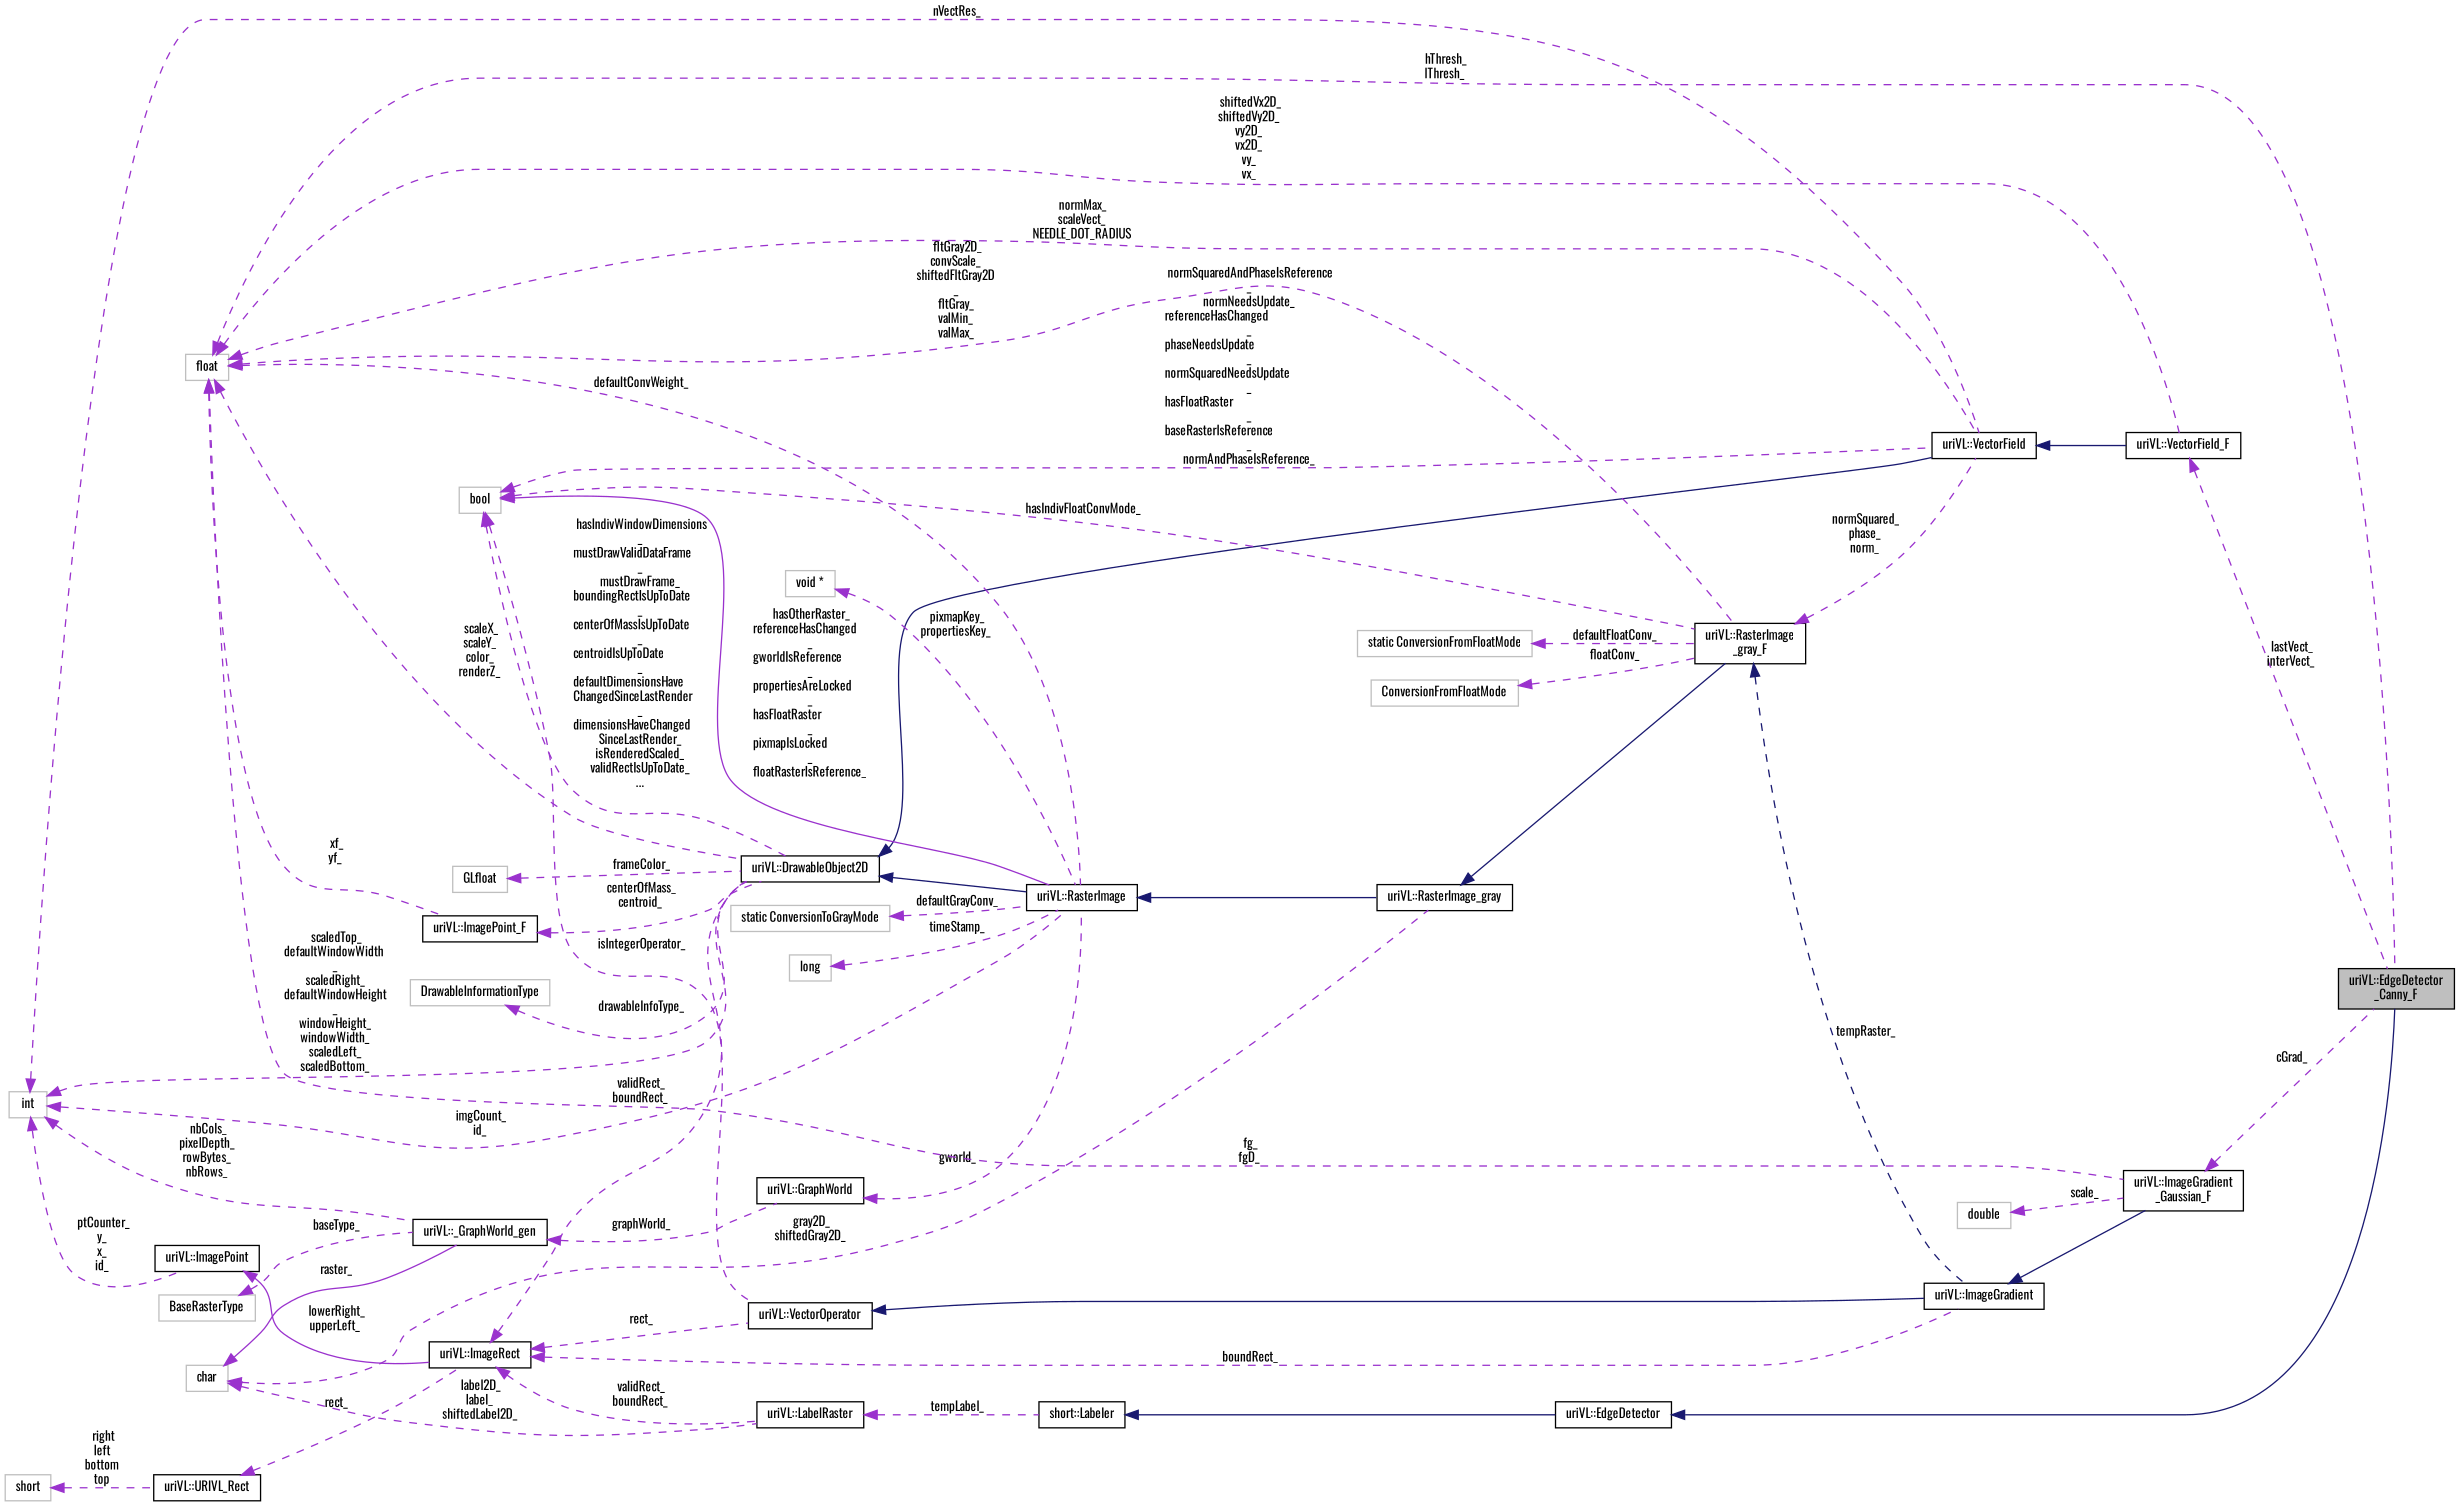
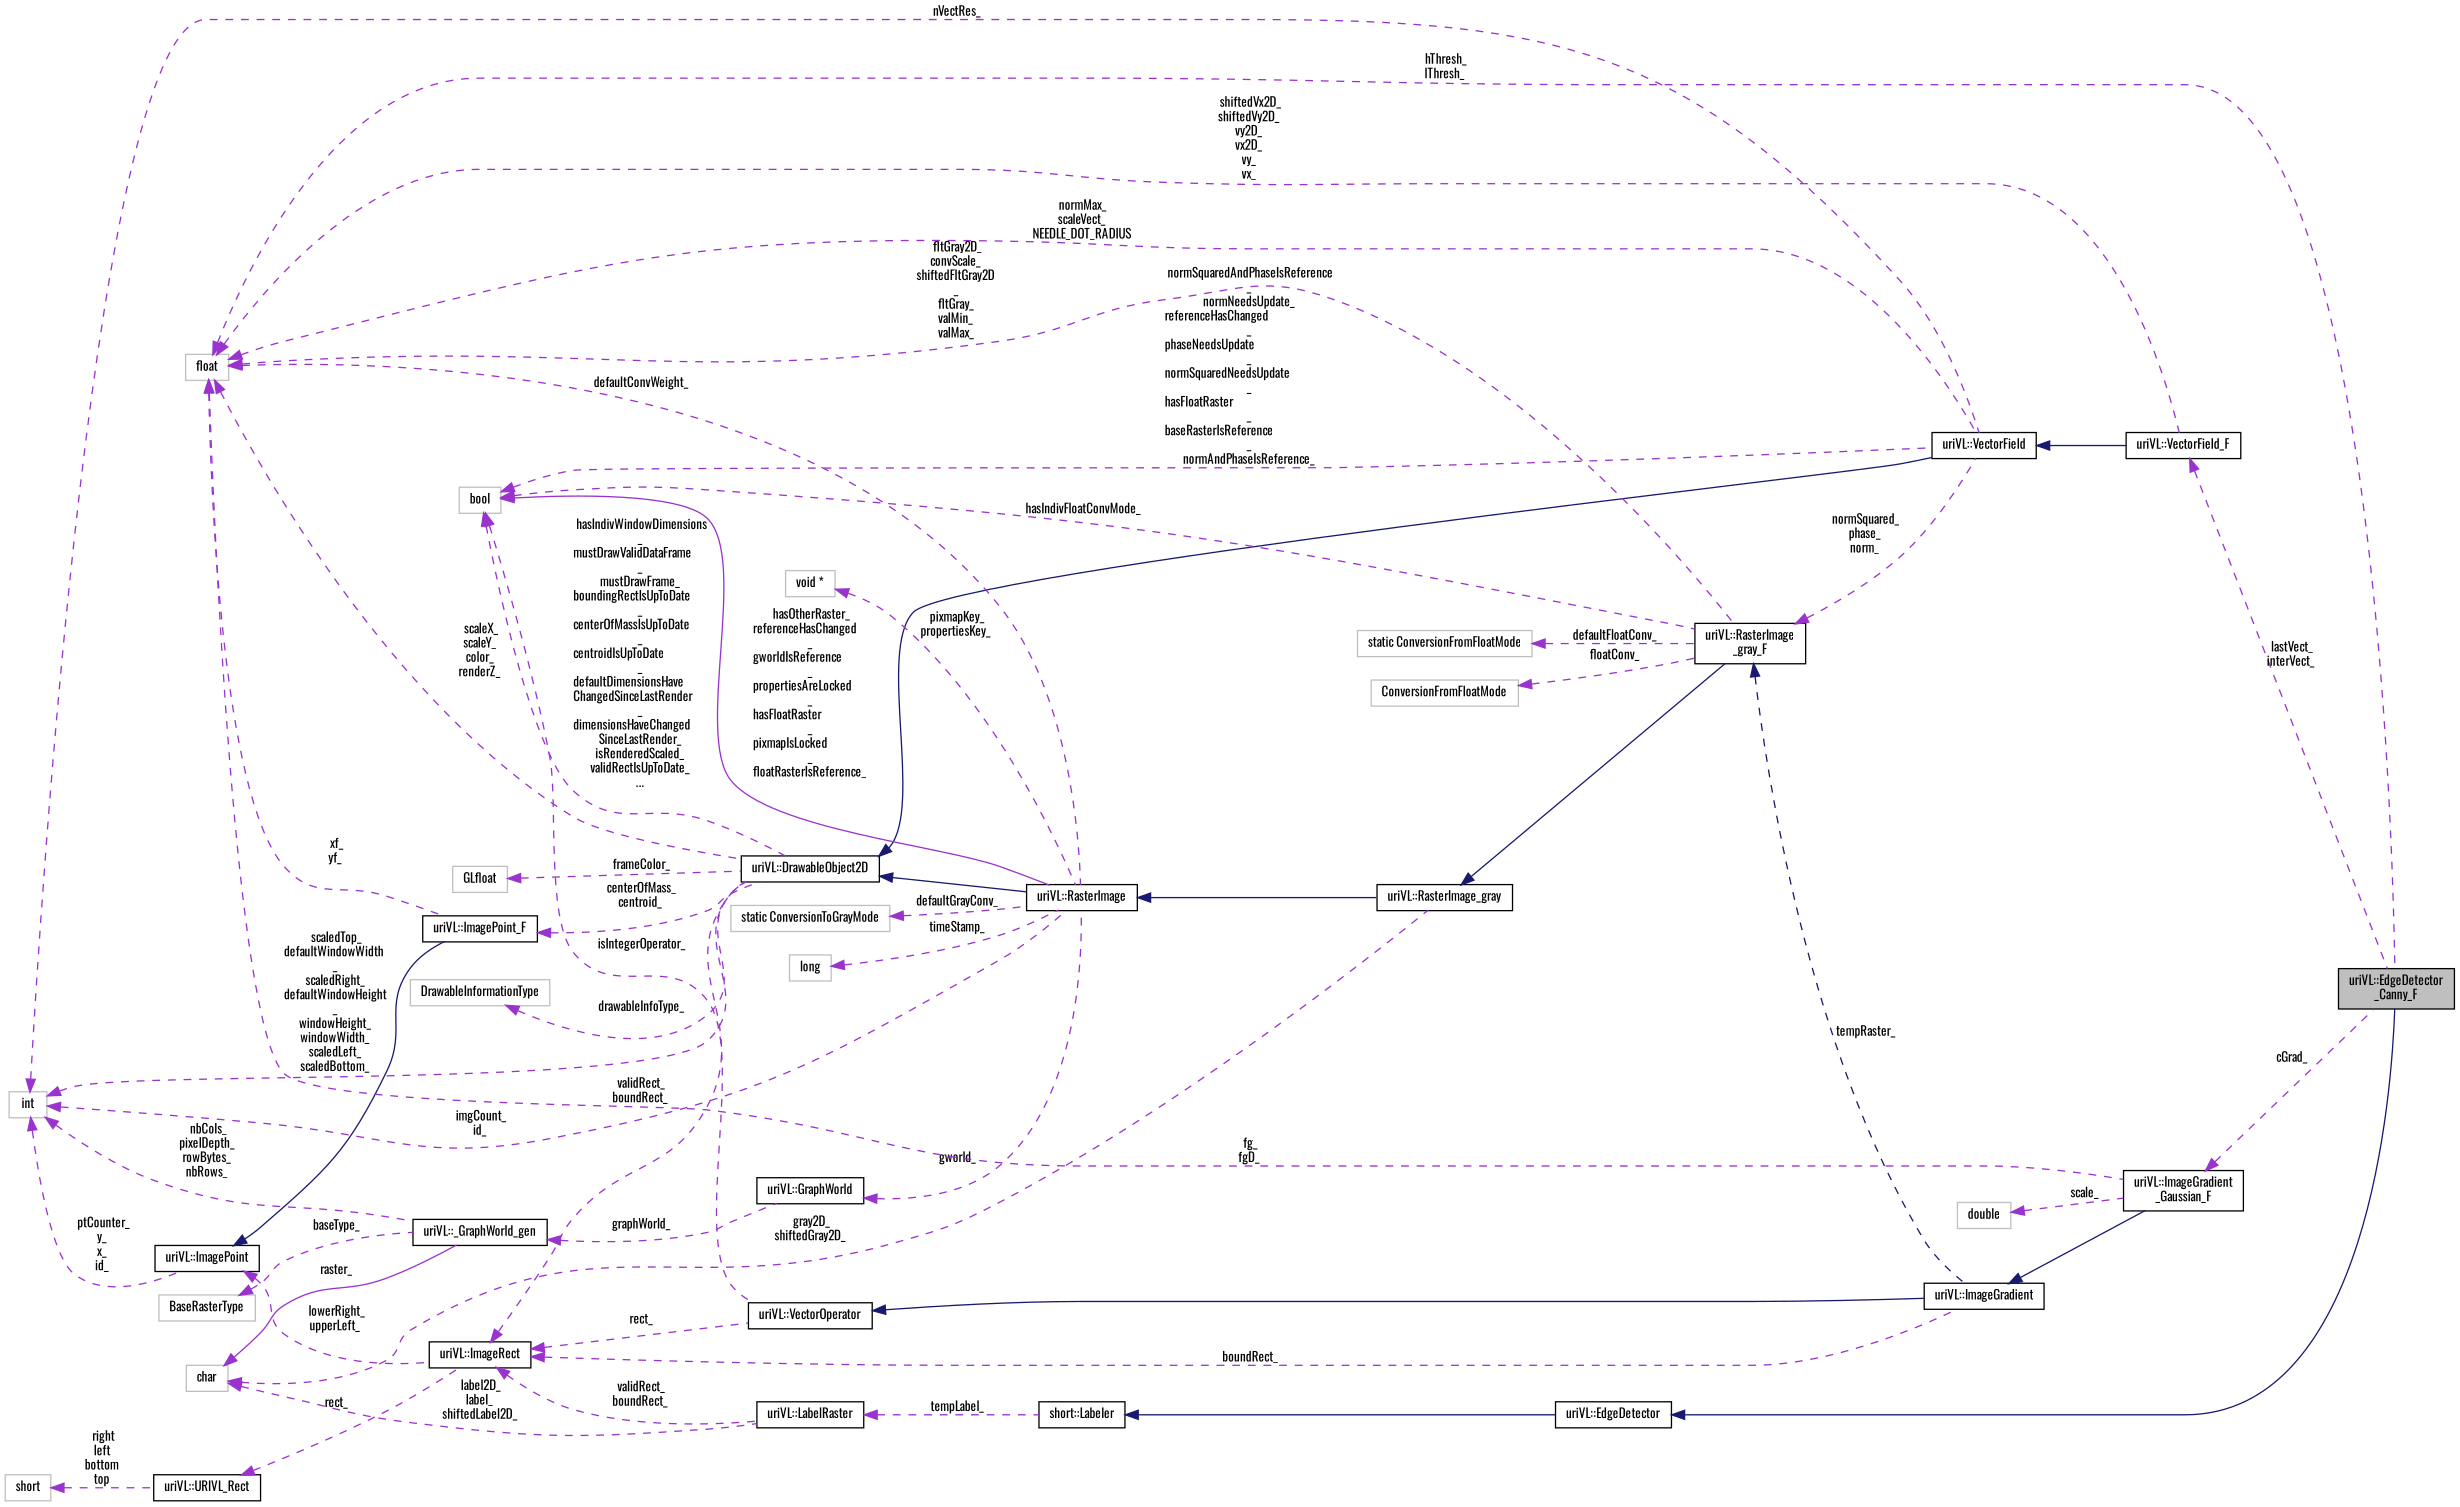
edge "uriVL::ImagePoint_F" -> "uriVL::ImagePoint": added
edge "uriVL::ImageRect" -> "uriVL::ImagePoint": style solid -> dashed
